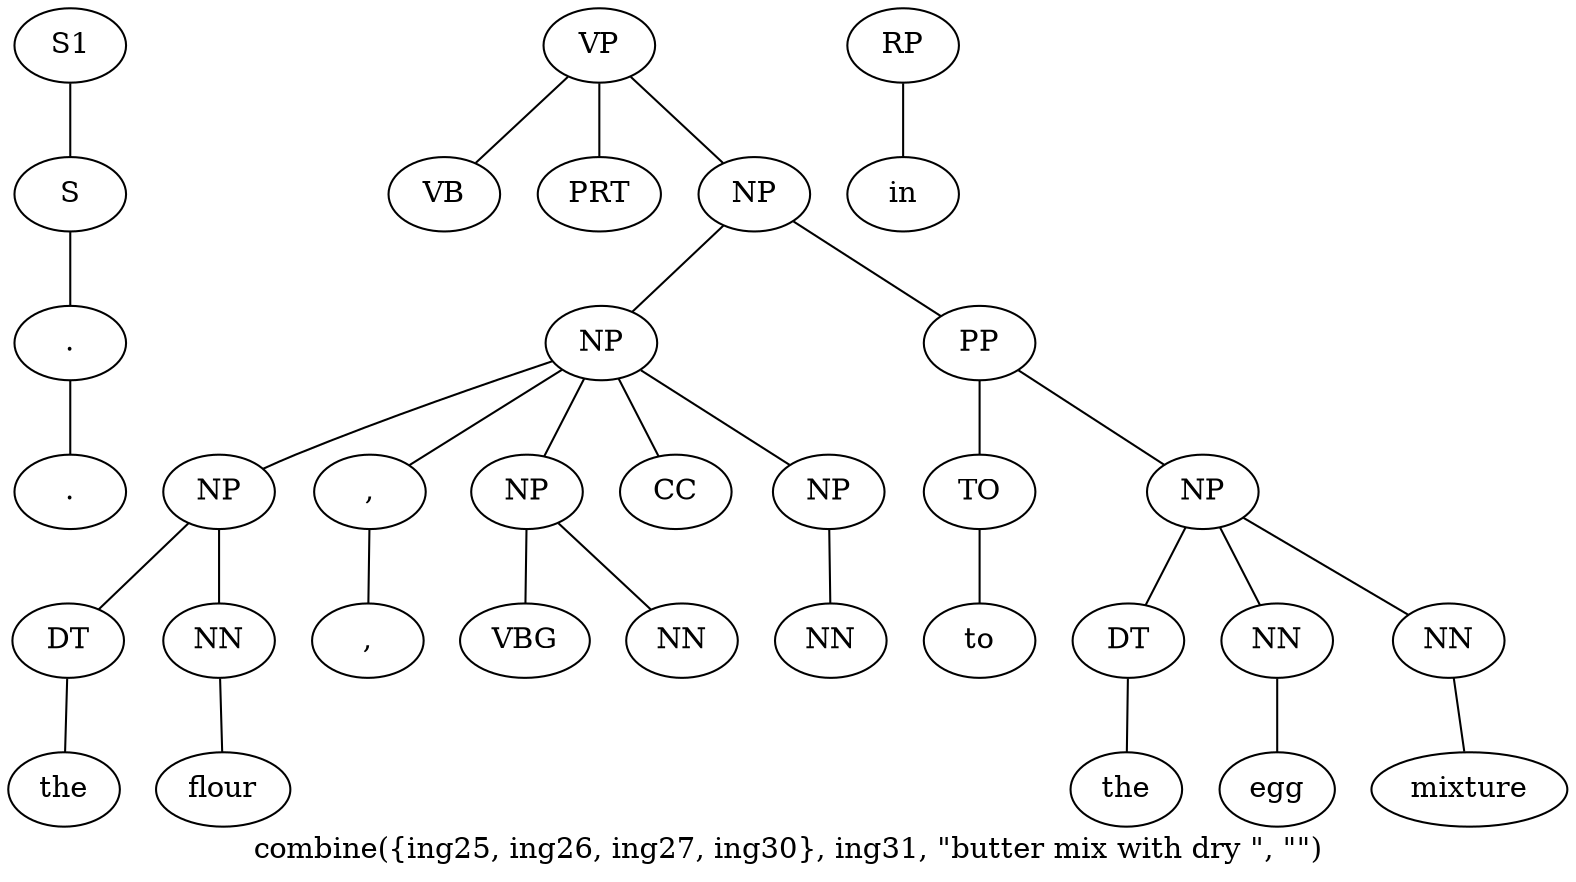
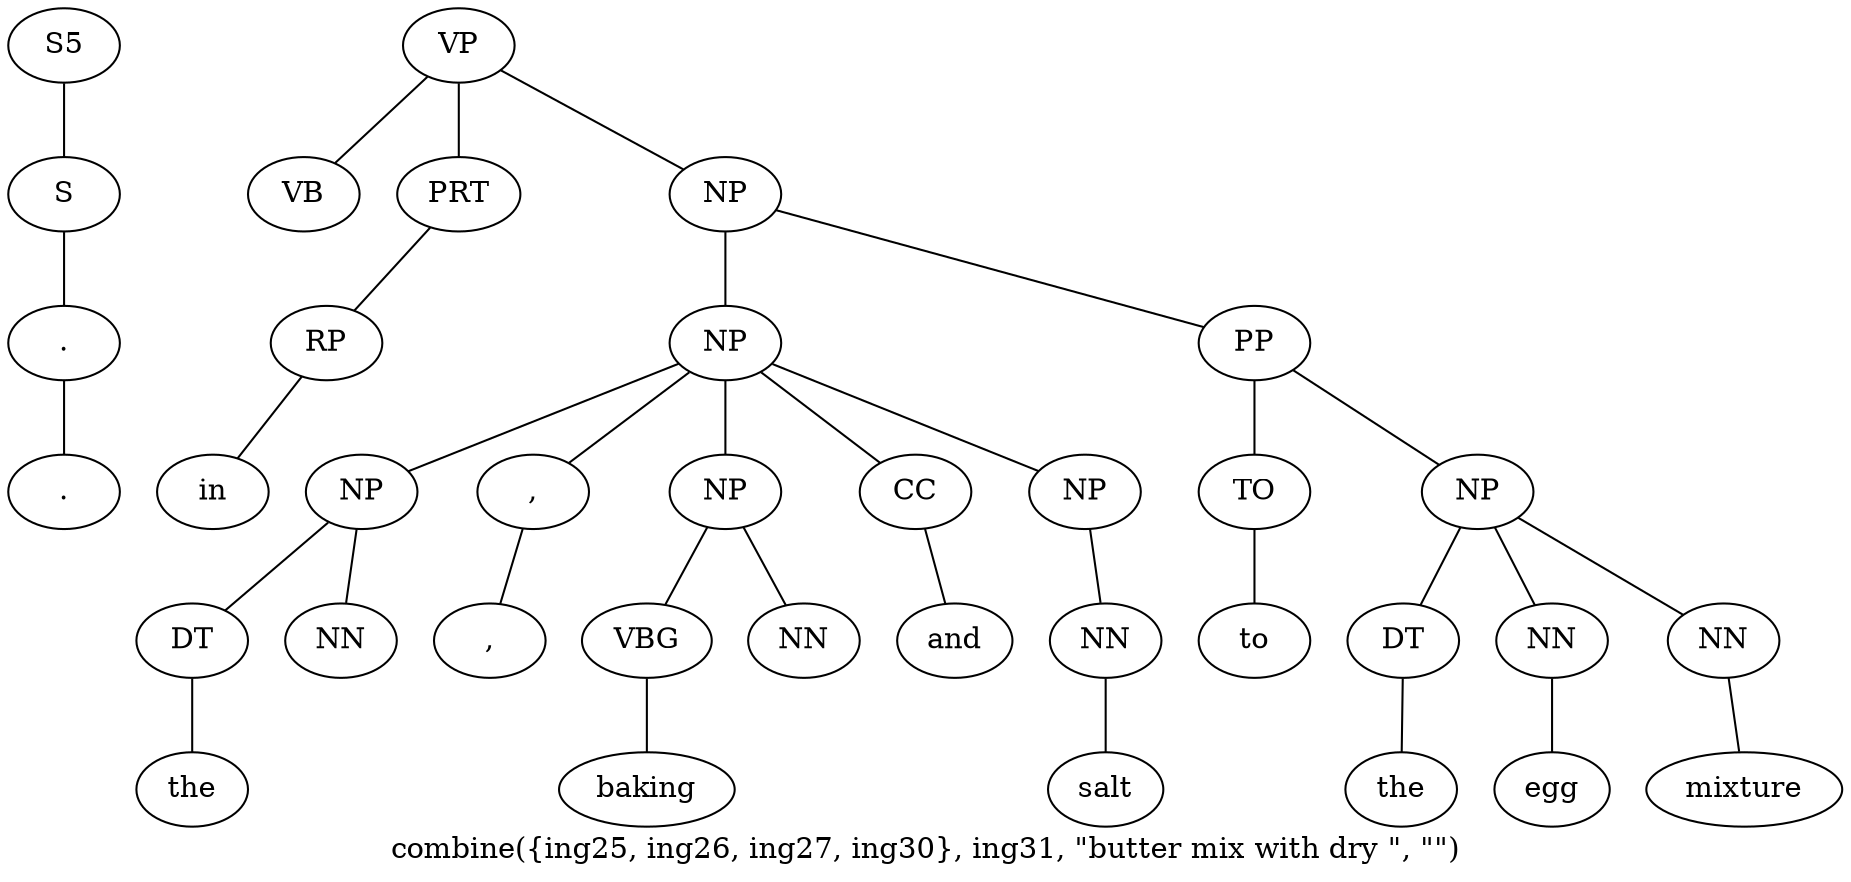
node "S1": label "S1" -> "S5"
edge "PRT" -- "RP": added
node "and": added
node "flour": removed
node "baking": added
node "salt": added
